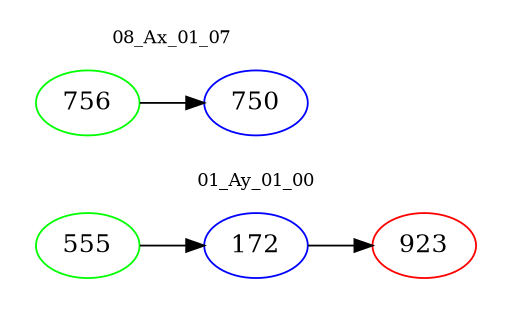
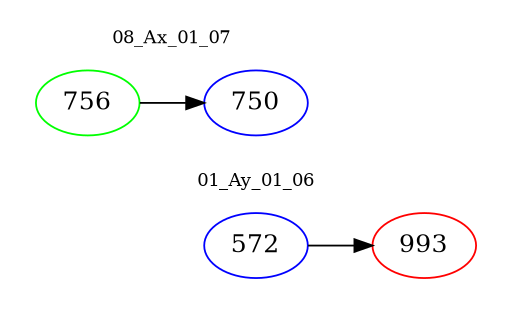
cluster "01_Ay_01_00": label "01_Ay_01_00" -> "01_Ay_01_06"
node "555": removed
node "172": label "172" -> "572"
node "923": label "923" -> "993"
